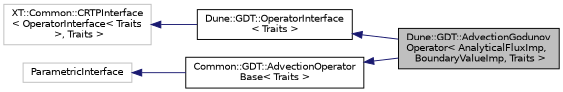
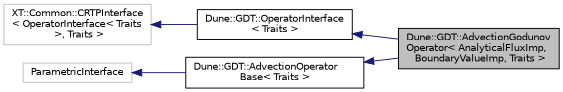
node "Common::GDT::AdvectionOperator Base< Traits >": label "Common::GDT::AdvectionOperator Base< Traits >" -> "Dune::GDT::AdvectionOperator Base< Traits >"
